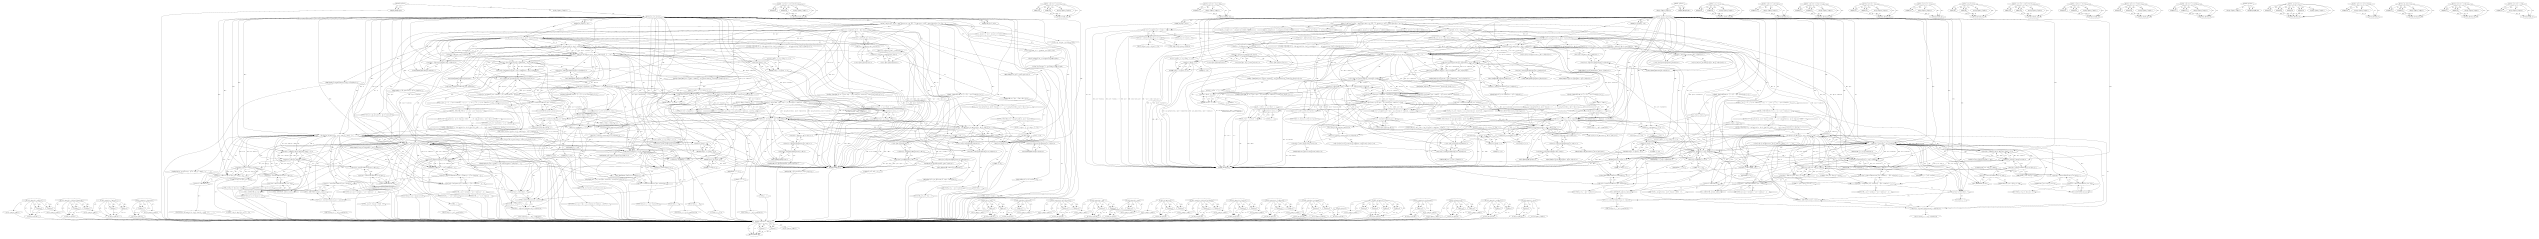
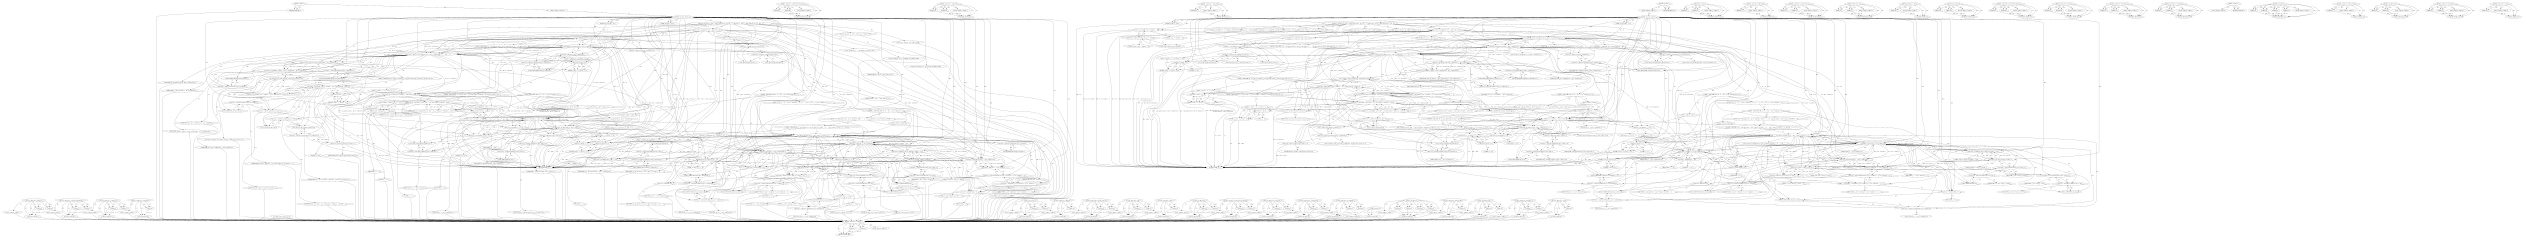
edge "(<operator>.assignment,pclr->bpc = 0)" -> "(LITERAL,0,pclr->bpc = 0)": now "(<operator>.assignment,pclr->bpc = 0)" -> "(IDENTIFIER,pclr,pclr->bpc = 0)"
